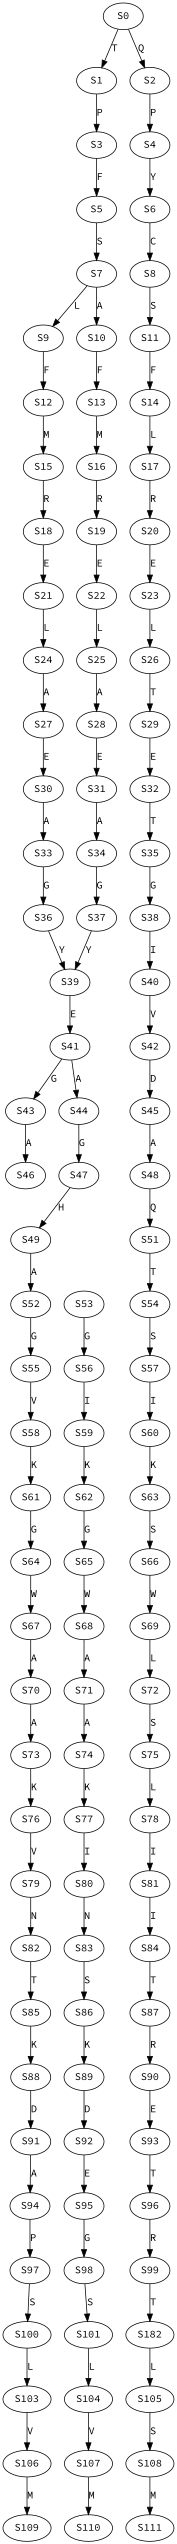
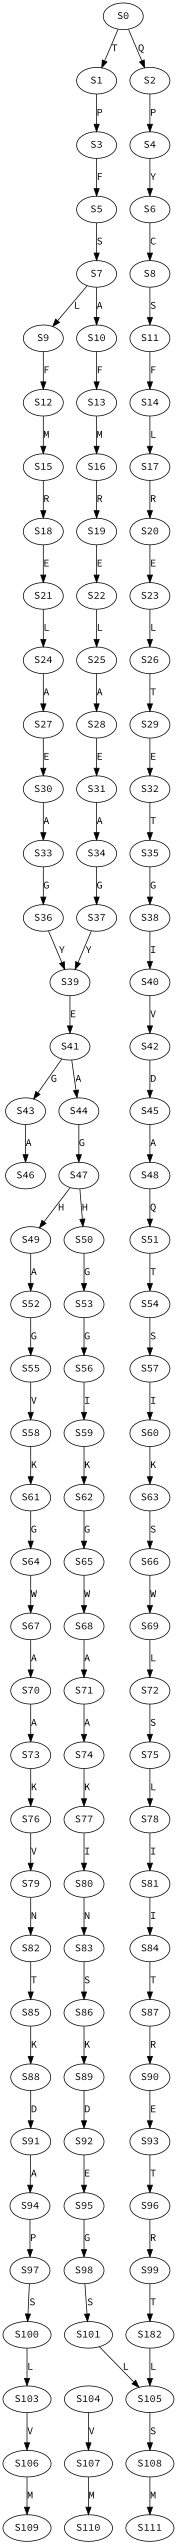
node "S50": added
edge "S101" -> "S104": now "S101" -> "S105"
